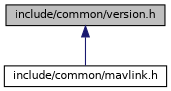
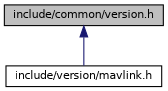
node "include/common/mavlink.h": label "include/common/mavlink.h" -> "include/version/mavlink.h"
